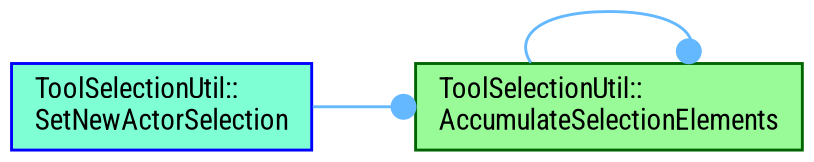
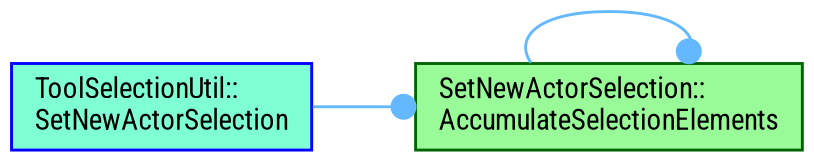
node "ToolSelectionUtil:: AccumulateSelectionElements": label "ToolSelectionUtil:: AccumulateSelectionElements" -> "SetNewActorSelection:: AccumulateSelectionElements"
